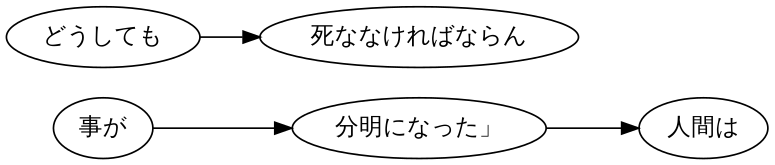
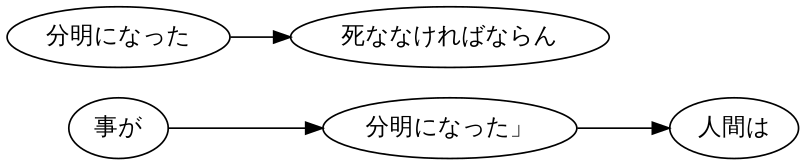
node "どうしても": label "どうしても" -> "分明になった"
